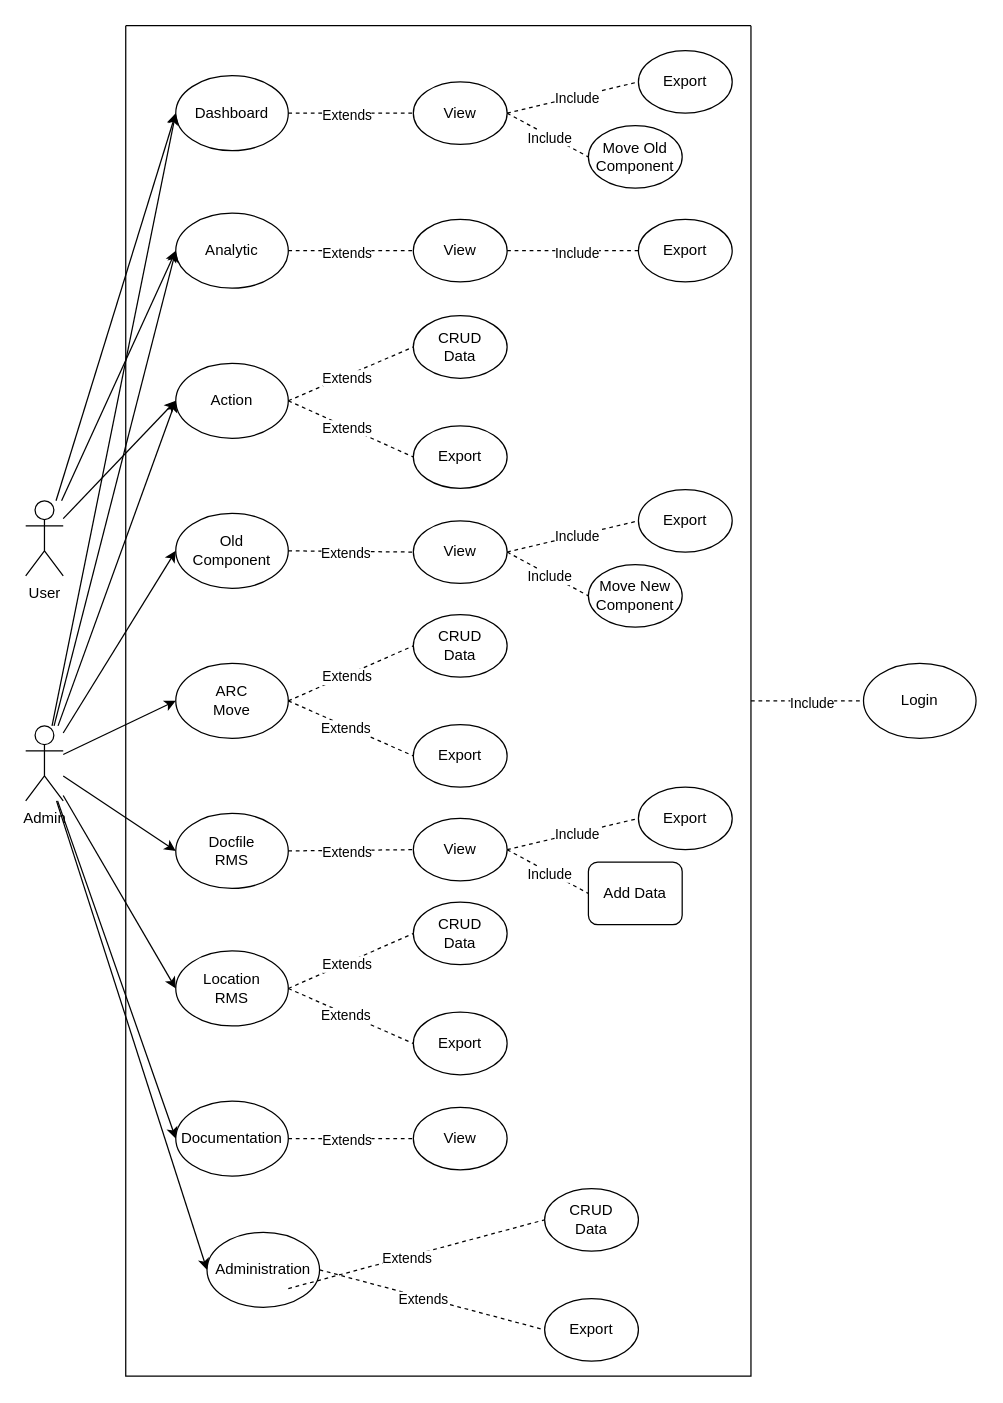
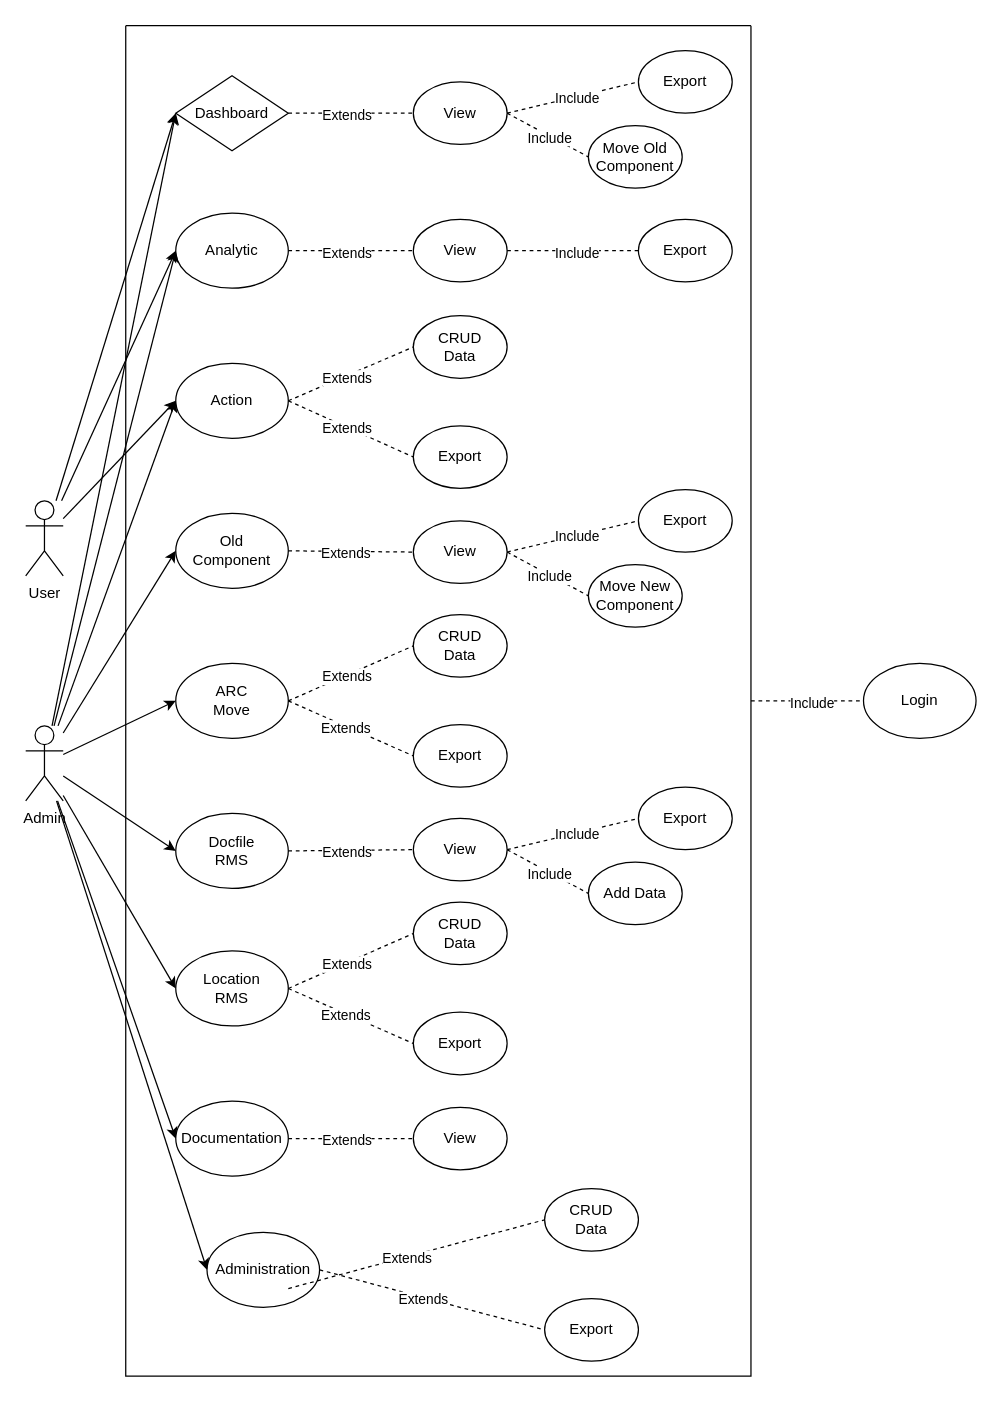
node "Dashboard": shape ellipse -> diamond
node "Add Data": shape rounded rectangle -> ellipse
